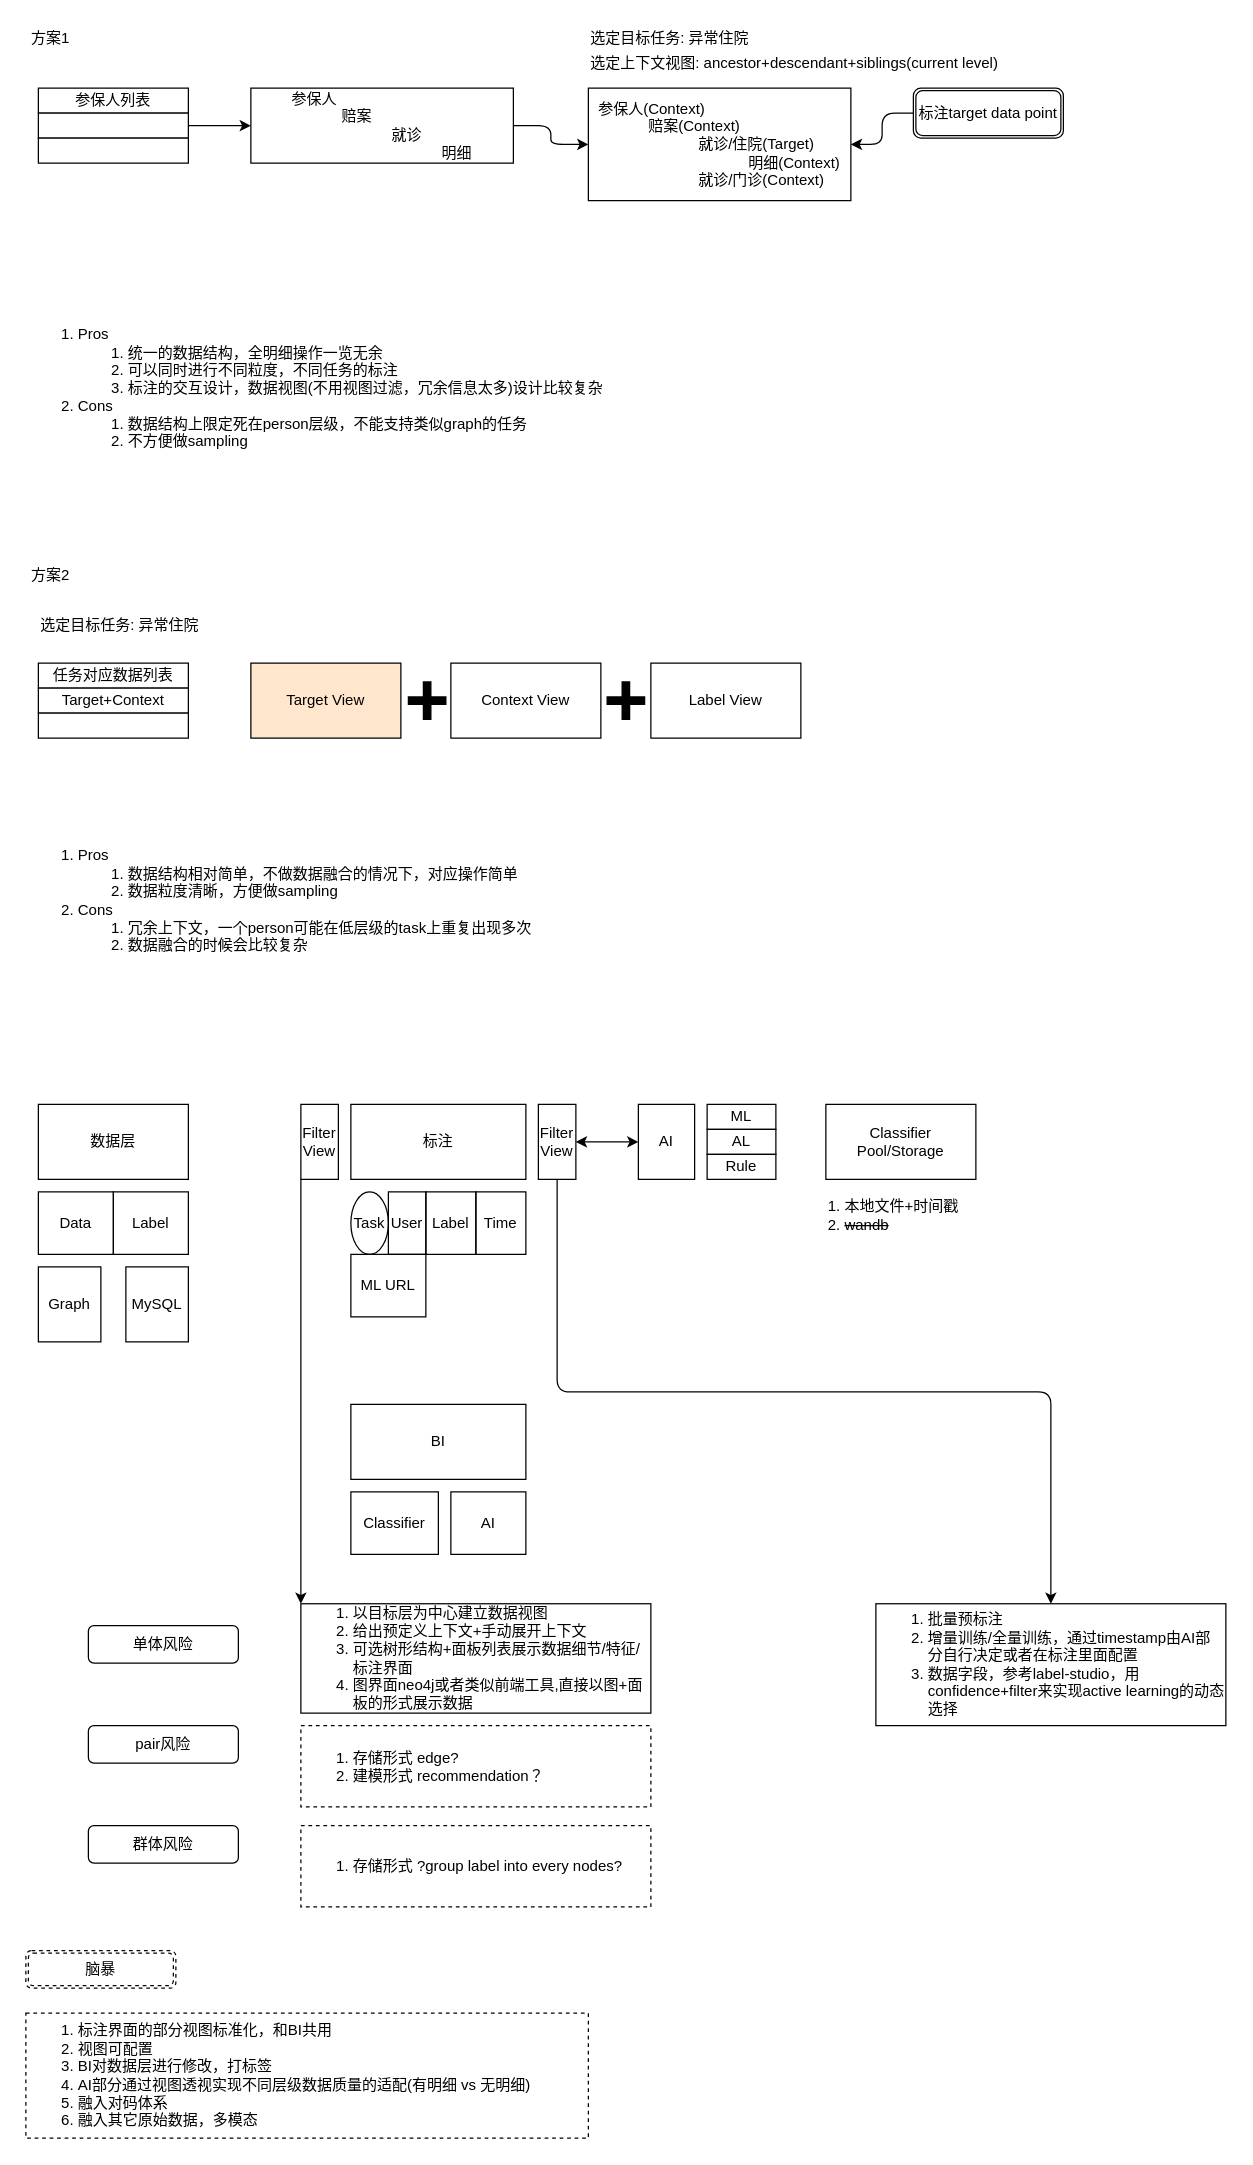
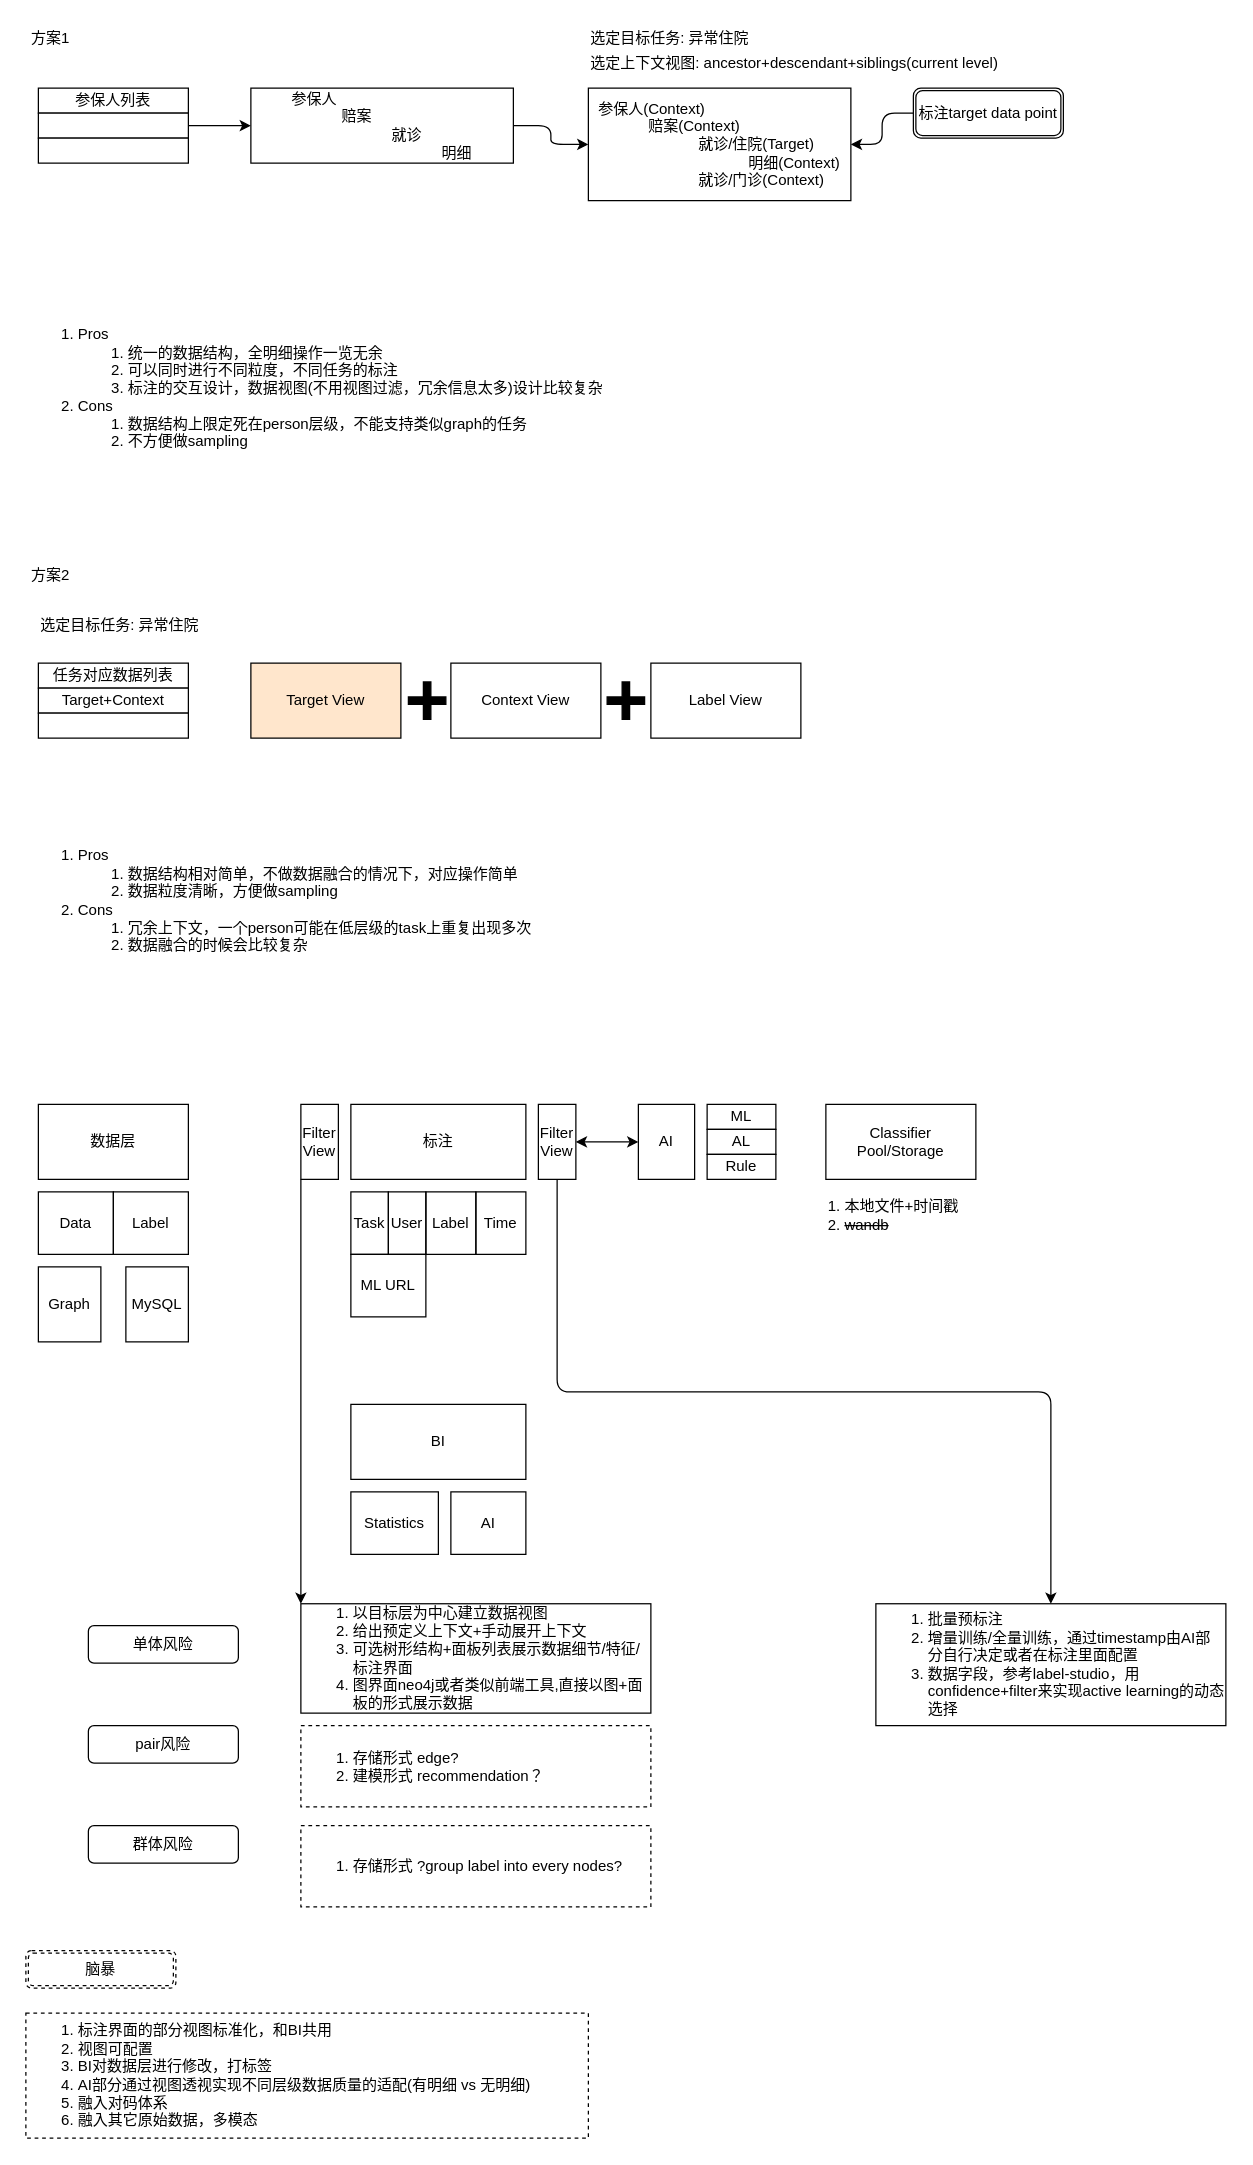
node "Task": shape ellipse -> rectangle
node "Classifier": label "Classifier" -> "Statistics"
